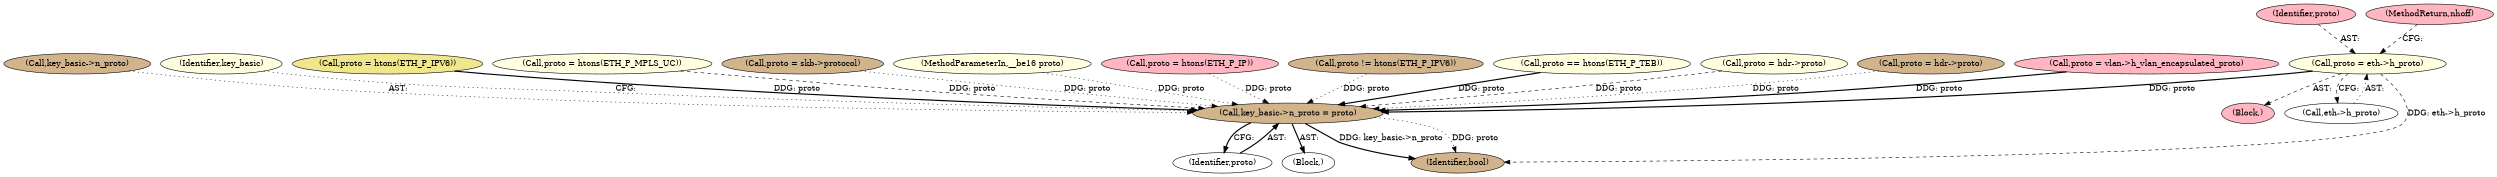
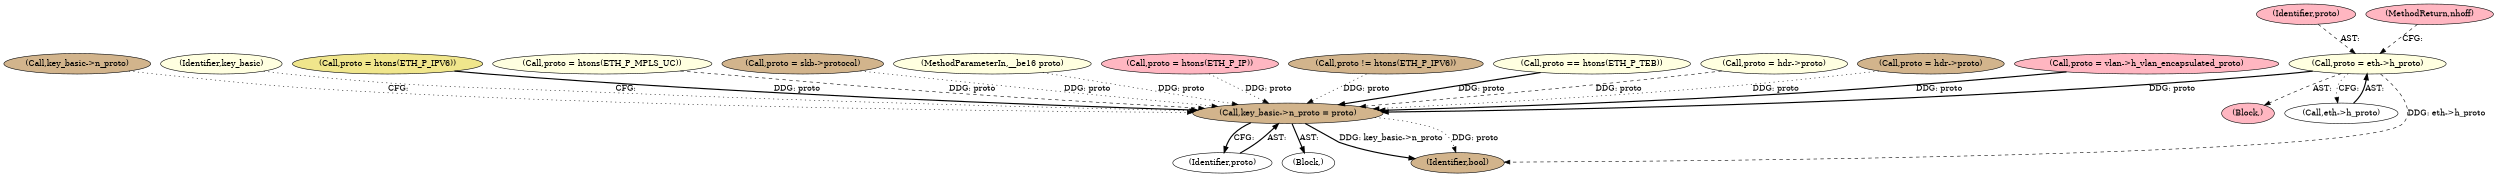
edge "(Call,proto = eth->h_proto)" -> "(Call,eth->h_proto)": style dashed -> dotted
edge "(Call,key_basic->n_proto)" -> "(Call,key_basic->n_proto = proto)": label "AST: " -> "CFG: "
edge "(Call,eth->h_proto)" -> "(Call,proto = eth->h_proto)": style dotted -> bold
